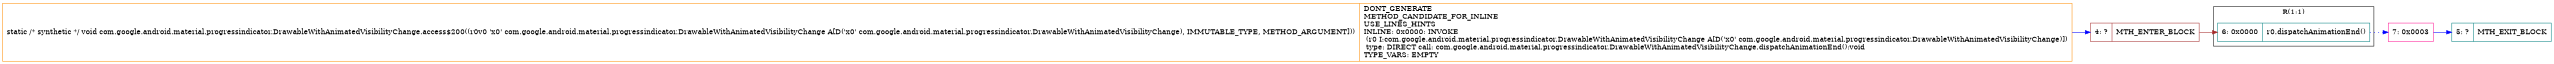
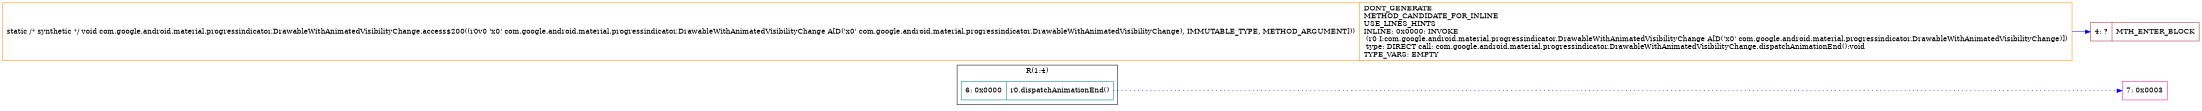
cluster "R(1:1)": label "R(1:1)" -> "R(1:4)"
edge "4: ?" -> "6: 0x0000": removed
node "5: ?": removed
